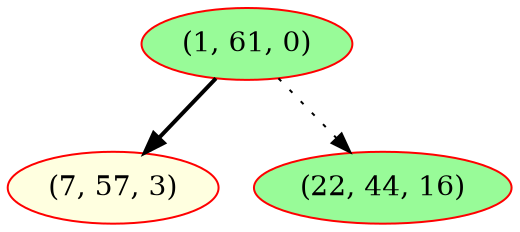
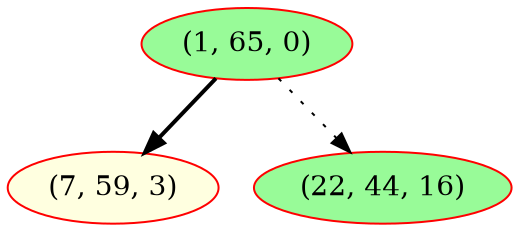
node "(1, 61, 0)": label "(1, 61, 0)" -> "(1, 65, 0)"
node "(7, 57, 3)": label "(7, 57, 3)" -> "(7, 59, 3)"
